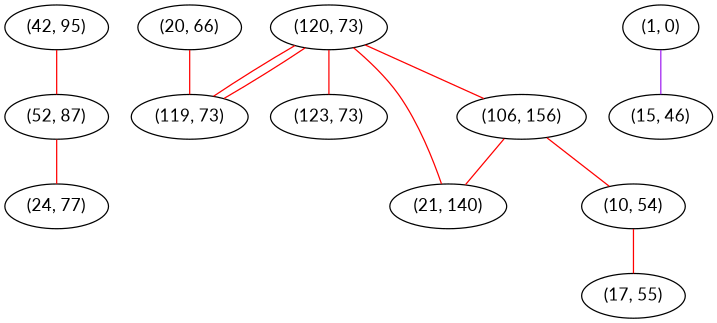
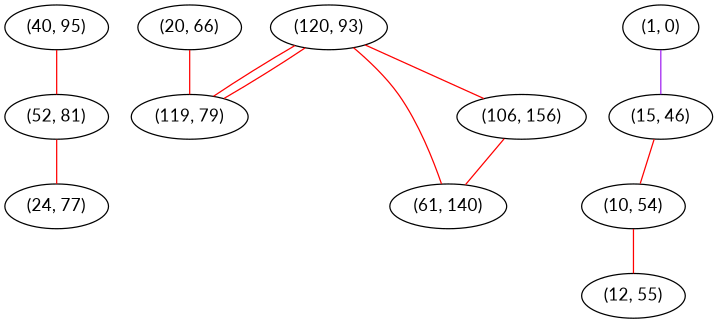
node "(42, 95)": label "(42, 95)" -> "(40, 95)"
node "(120, 73)": label "(120, 73)" -> "(120, 93)"
node "(52, 87)": label "(52, 87)" -> "(52, 81)"
node "(119, 73)": label "(119, 73)" -> "(119, 79)"
node "(123, 73)": removed
edge "(106, 156)" -- "(10, 54)": now "(15, 46)" -- "(10, 54)"
node "(21, 140)": label "(21, 140)" -> "(61, 140)"
node "(17, 55)": label "(17, 55)" -> "(12, 55)"
